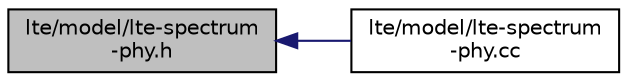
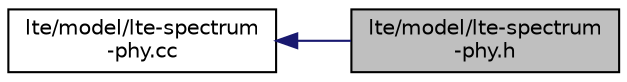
edge "lte/model/lte-spectrum -phy.cc" -> "lte/model/lte-spectrum -phy.h": reversed
